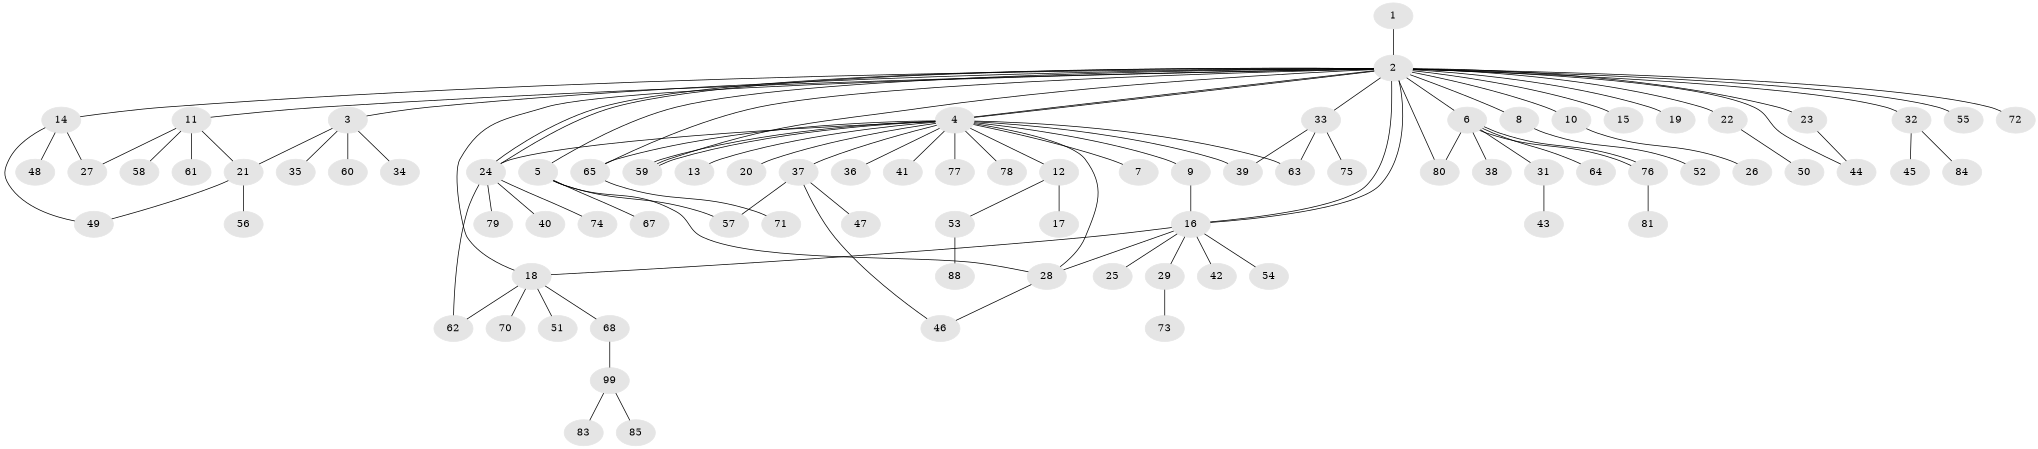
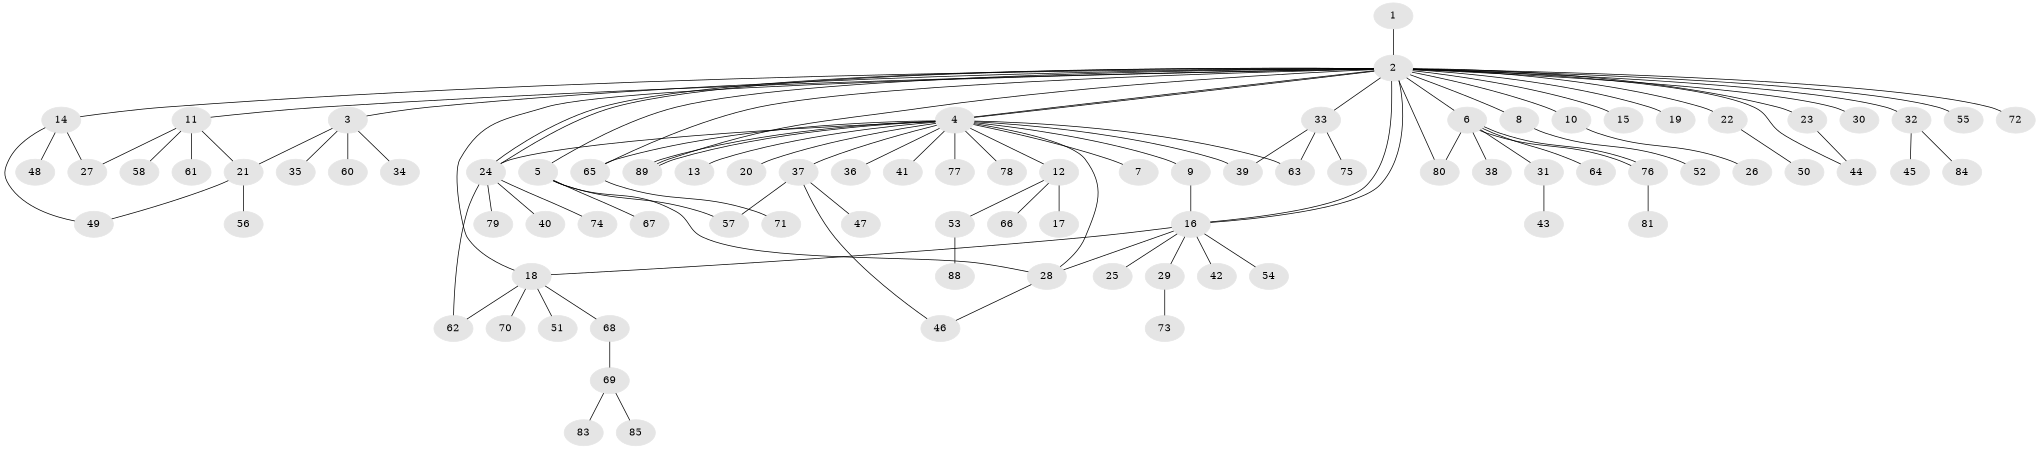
node "30": added
node "59": label "59" -> "89"
node "66": added
node "99": label "99" -> "69"
